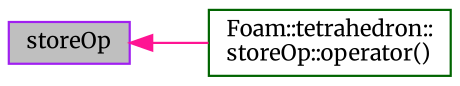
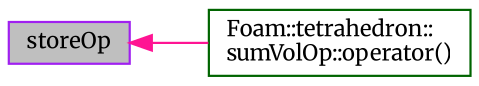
node "Foam::tetrahedron:: storeOp::operator()": label "Foam::tetrahedron:: storeOp::operator()" -> "Foam::tetrahedron:: sumVolOp::operator()"
